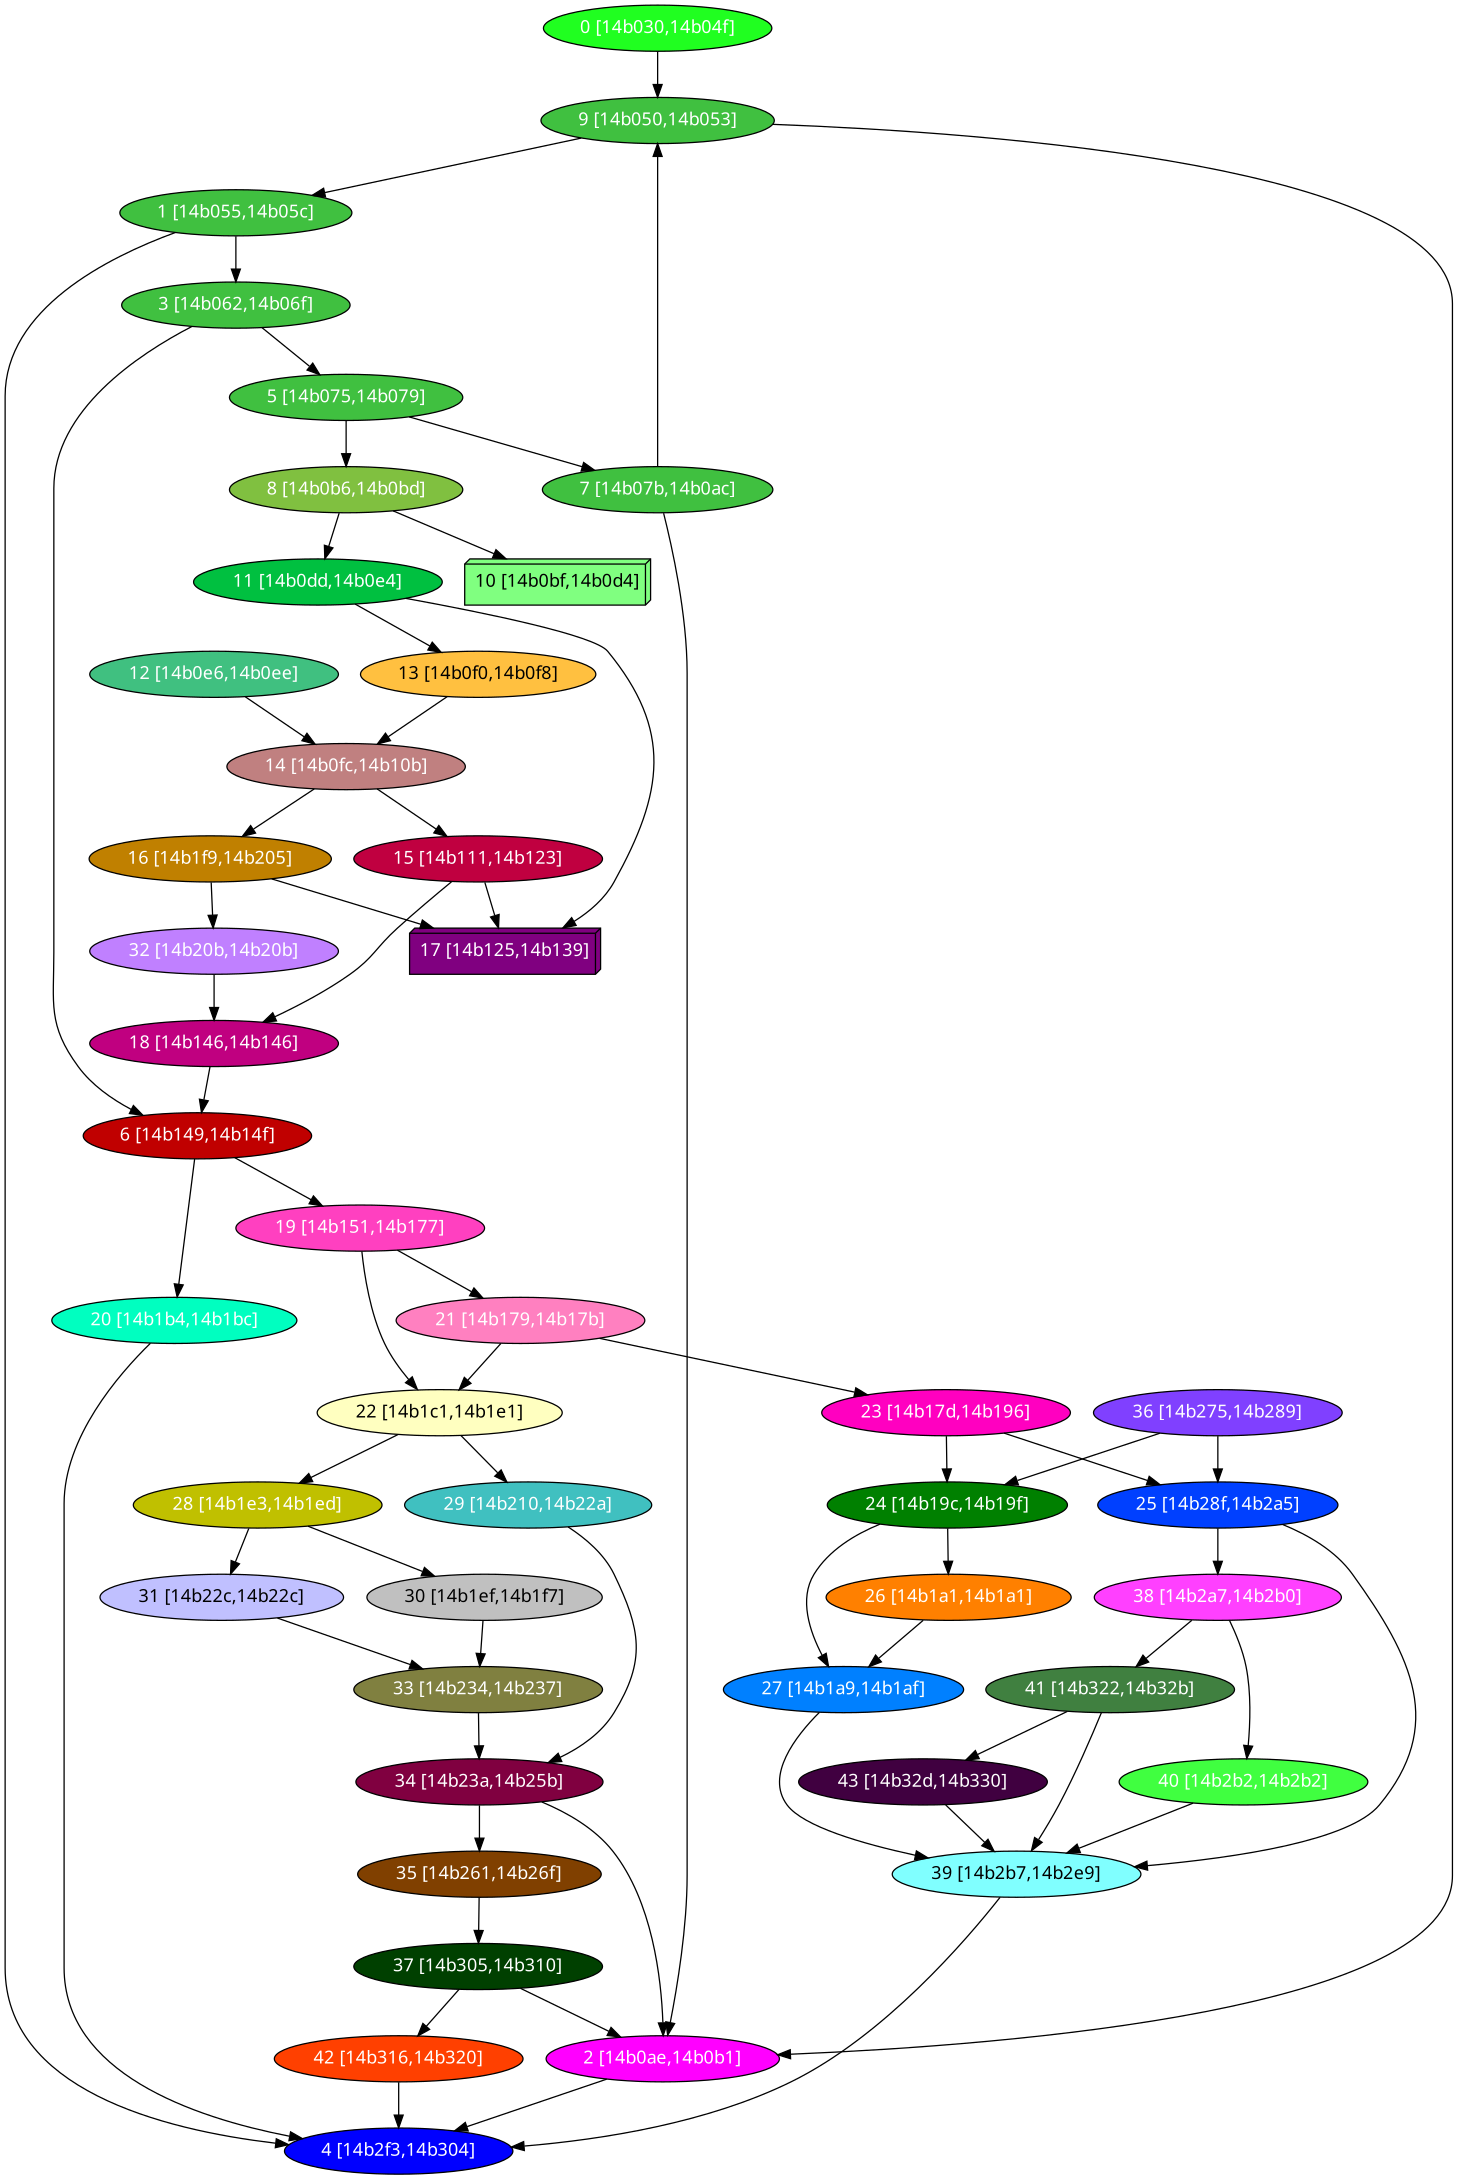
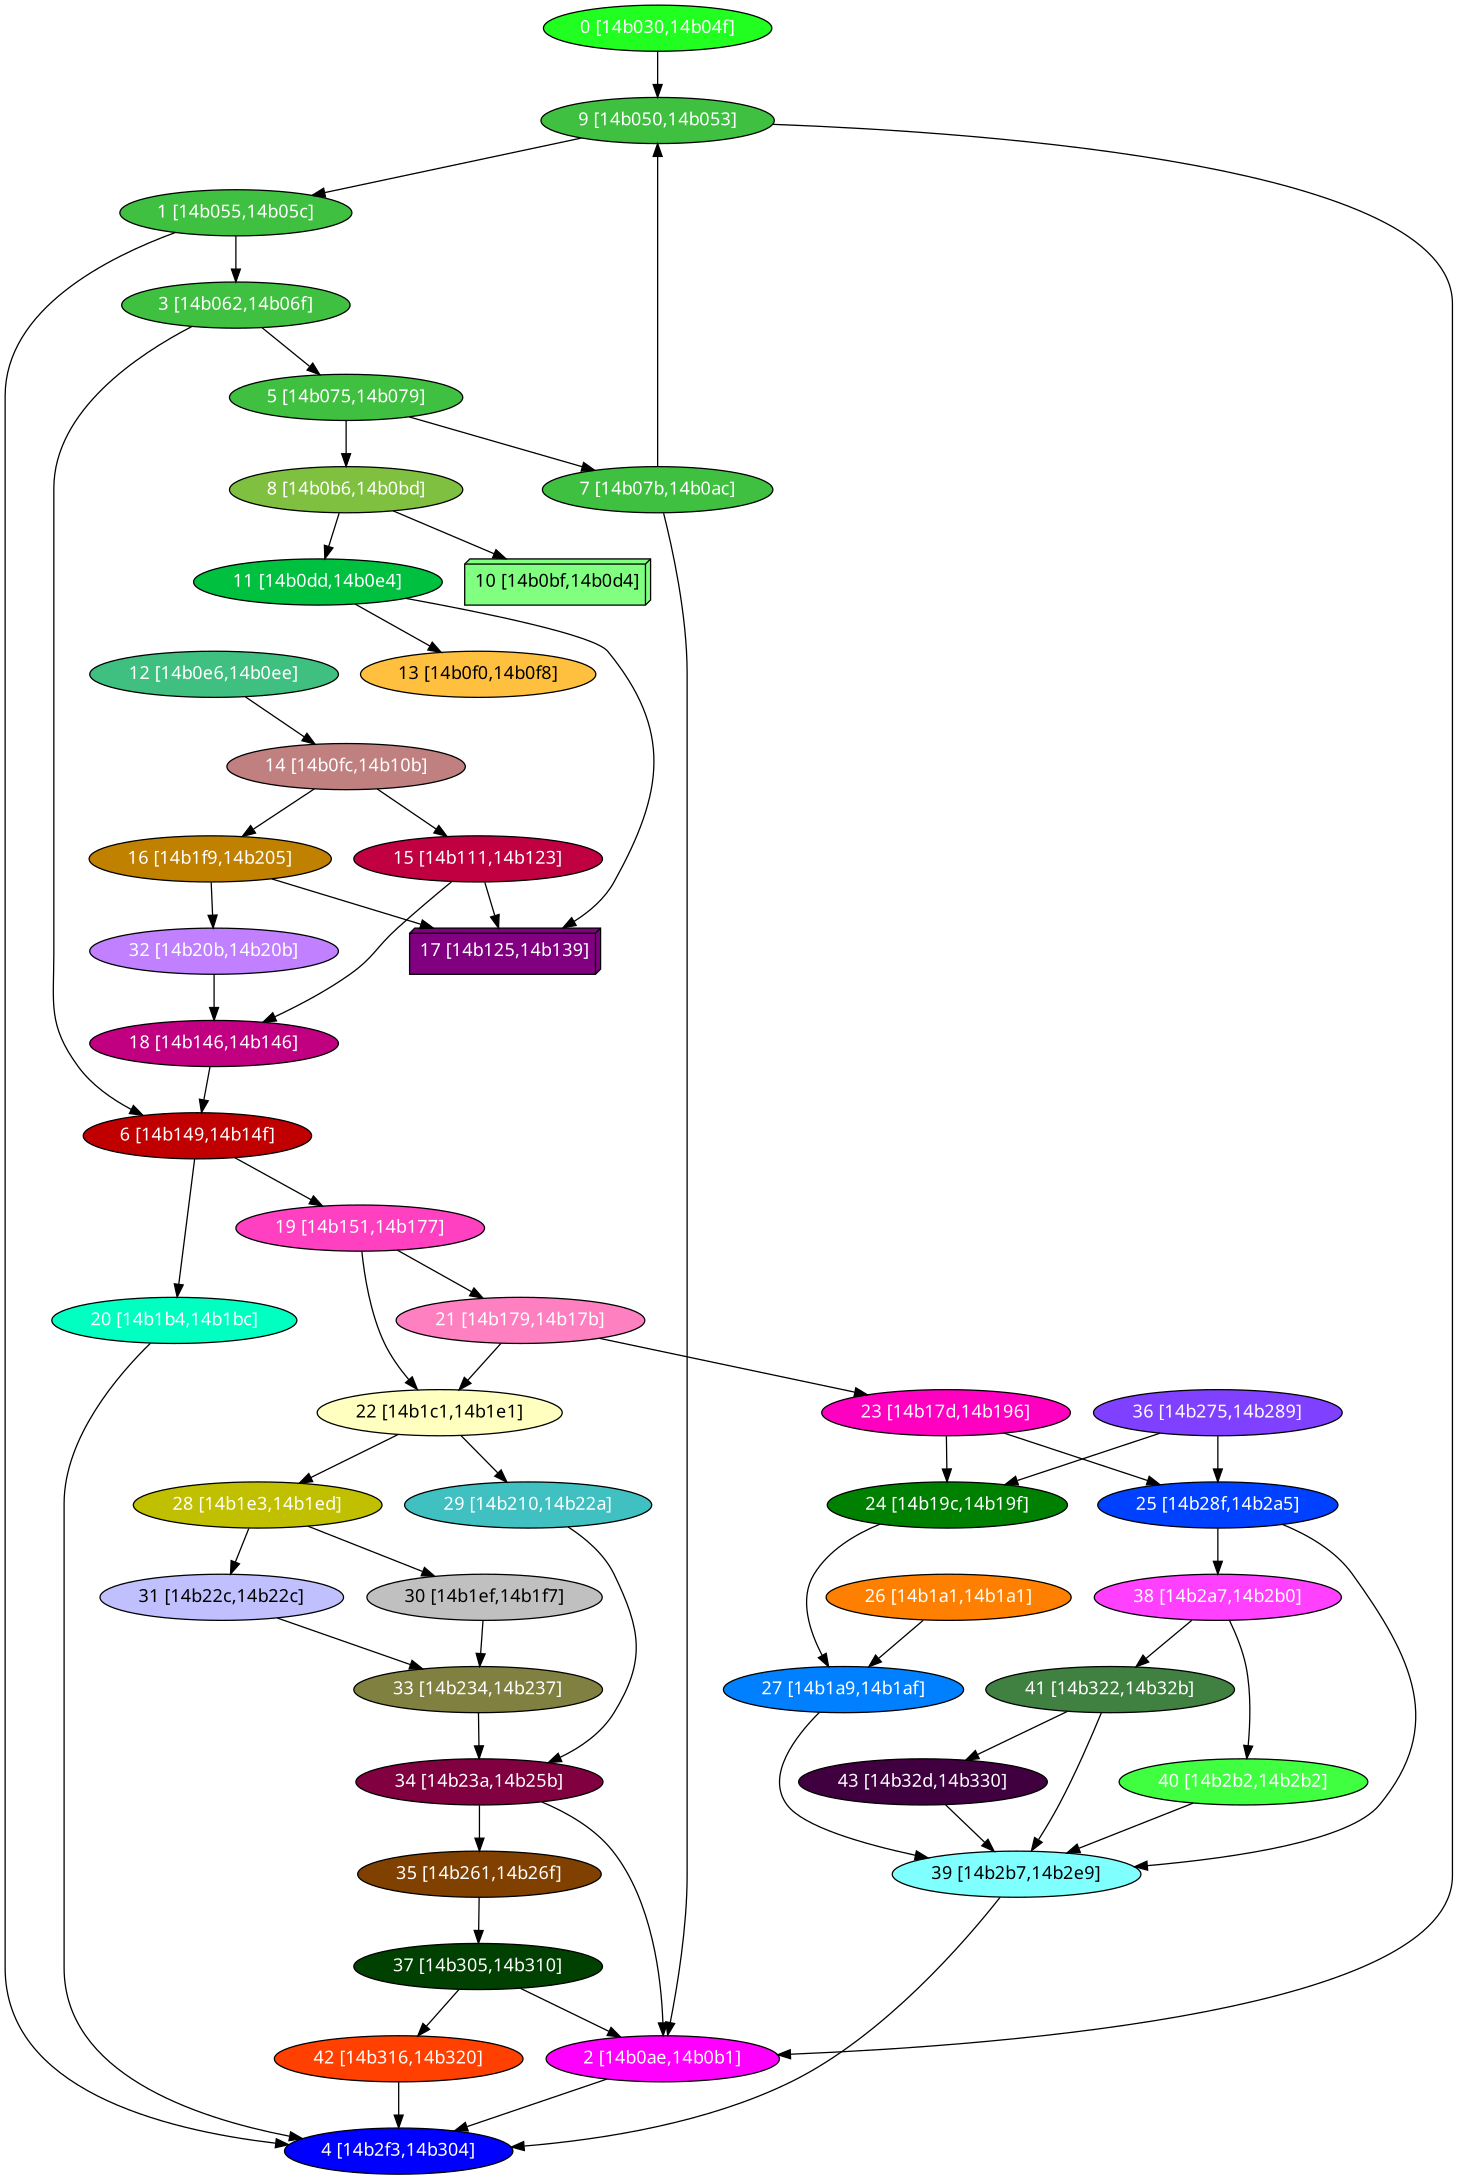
edge "13 [14b0f0,14b0f8]" -> "14 [14b0fc,14b10b]": removed
edge "24 [14b19c,14b19f]" -> "26 [14b1a1,14b1a1]": removed
